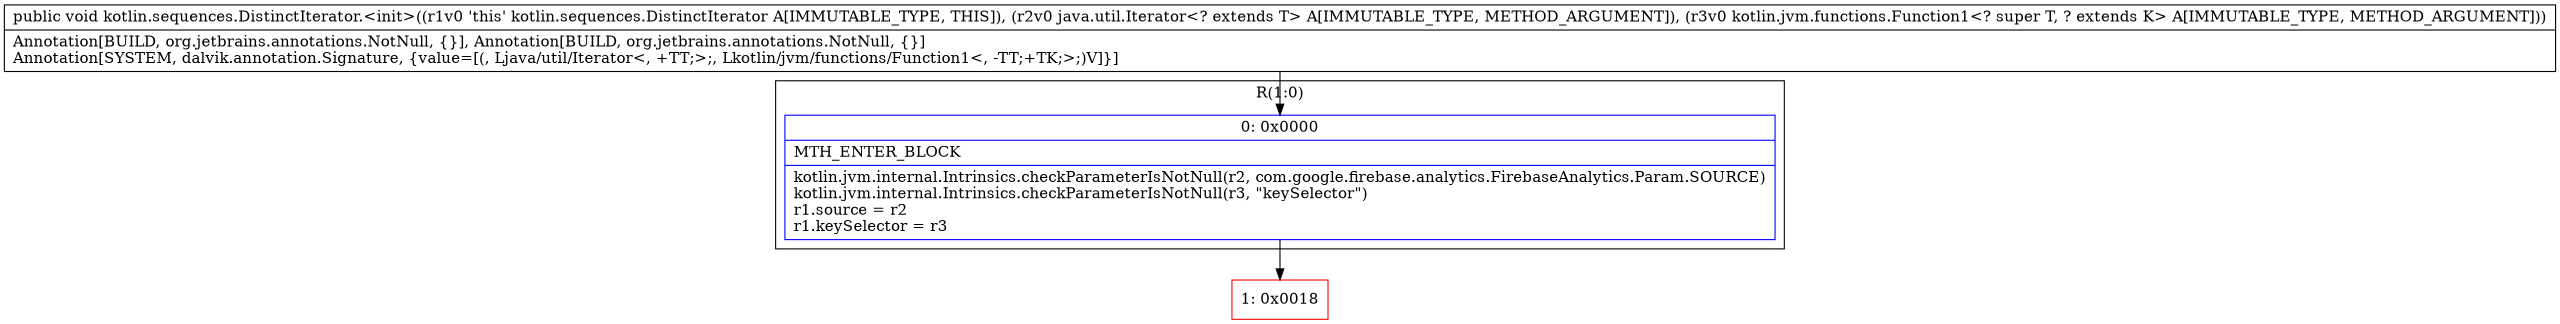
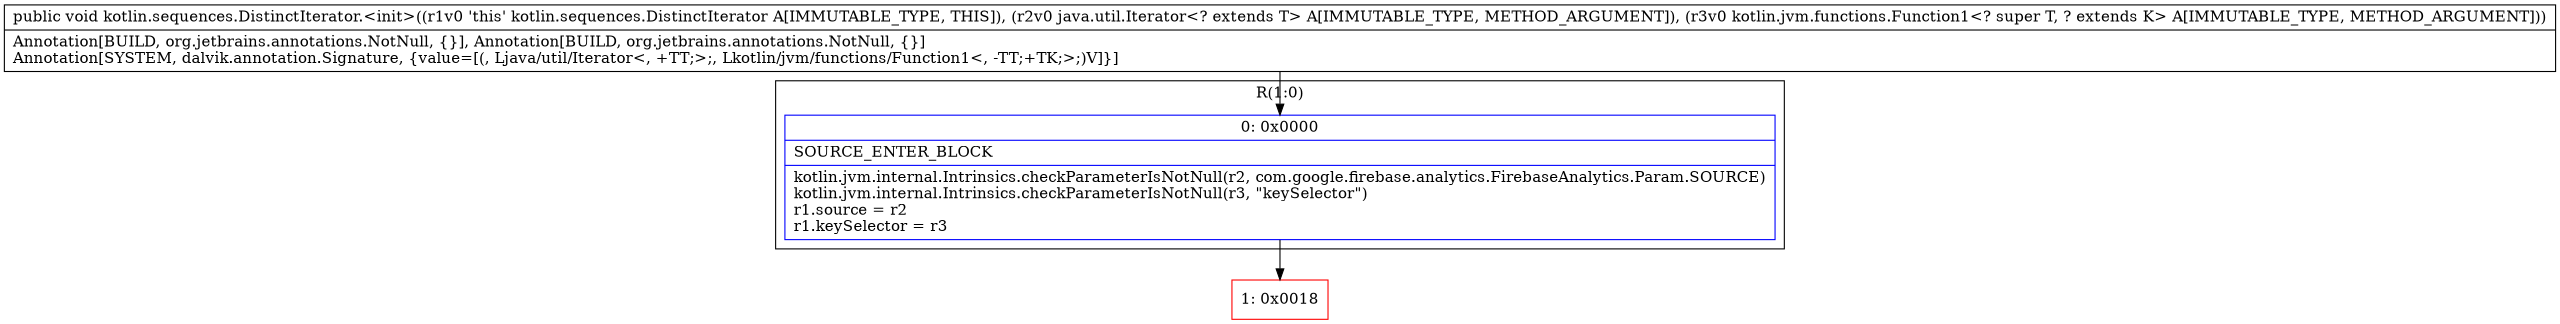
node "0: 0x0000": text "MTH_ENTER_BLOCK" -> "SOURCE_ENTER_BLOCK"
